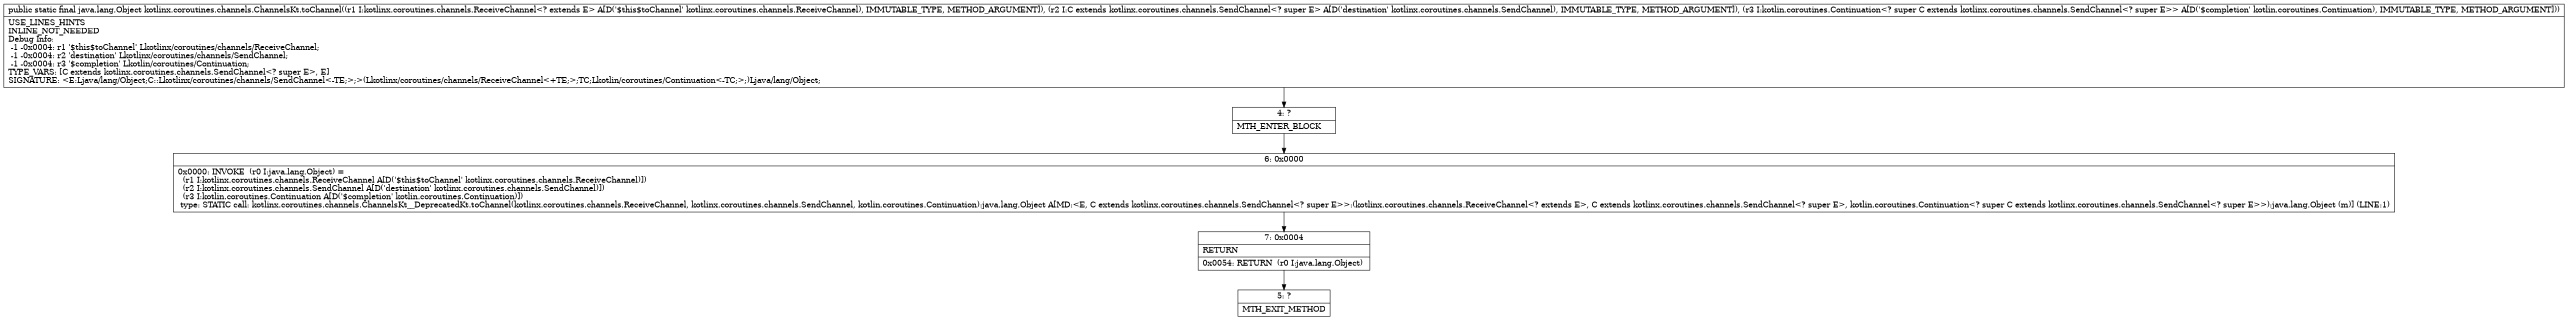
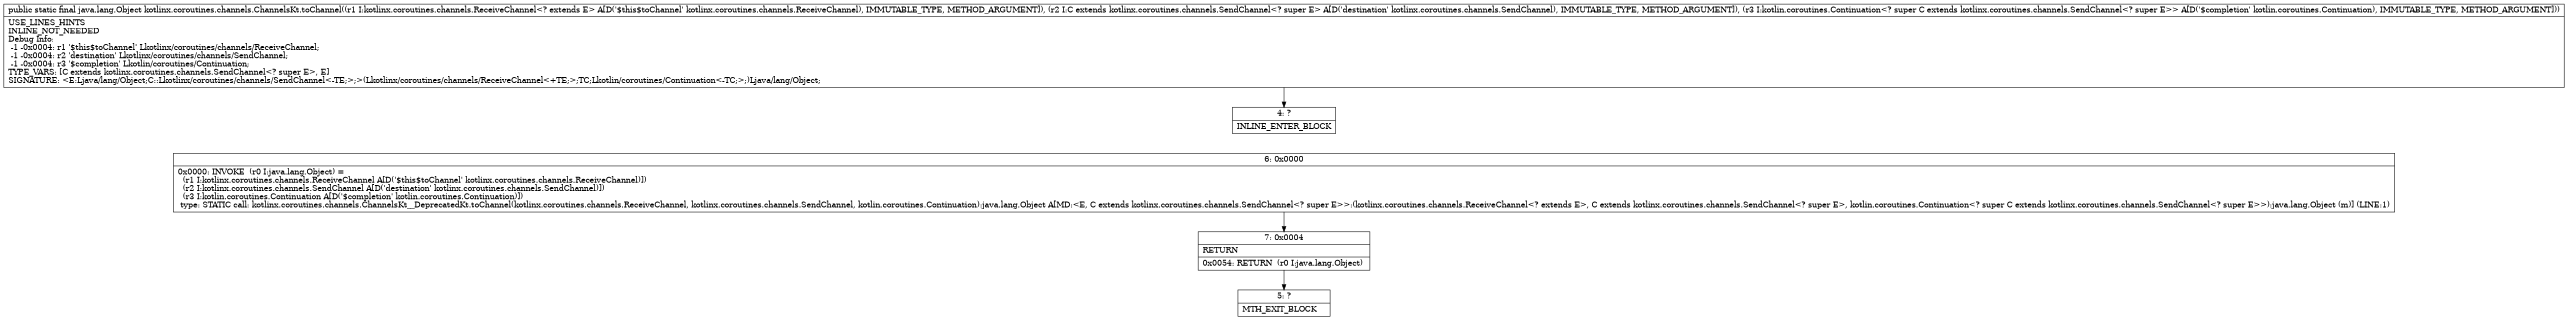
node "4: ?": text "MTH_ENTER_BLOCK" -> "INLINE_ENTER_BLOCK"
edge "4: ?" -> "6: 0x0000": removed
node "5: ?": text "MTH_EXIT_METHOD" -> "MTH_EXIT_BLOCK"
